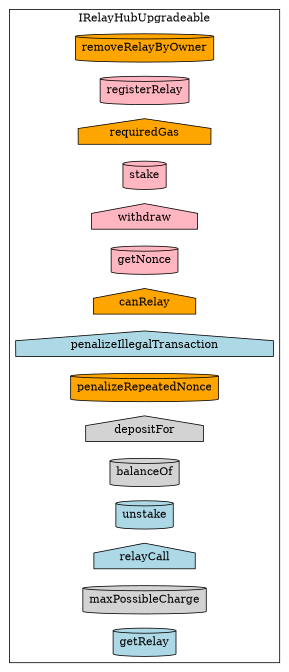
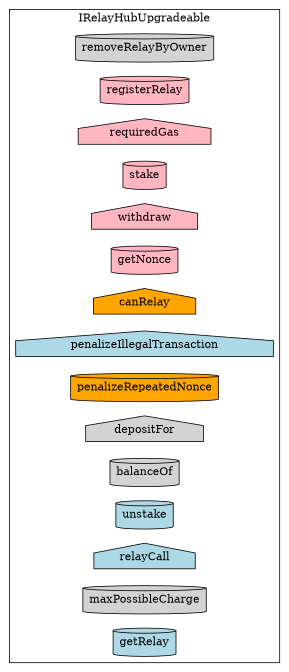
node "removeRelayByOwner": fillcolor orange -> lightgrey
node "requiredGas": fillcolor orange -> lightpink
